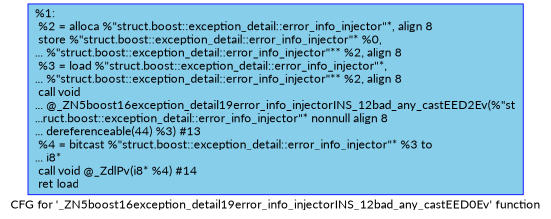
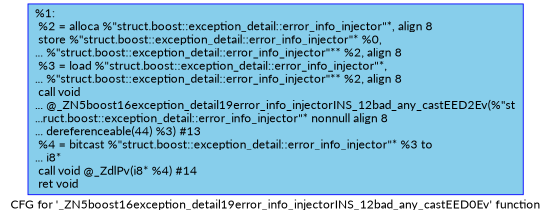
node "%1:": text "ret load" -> "ret void"
